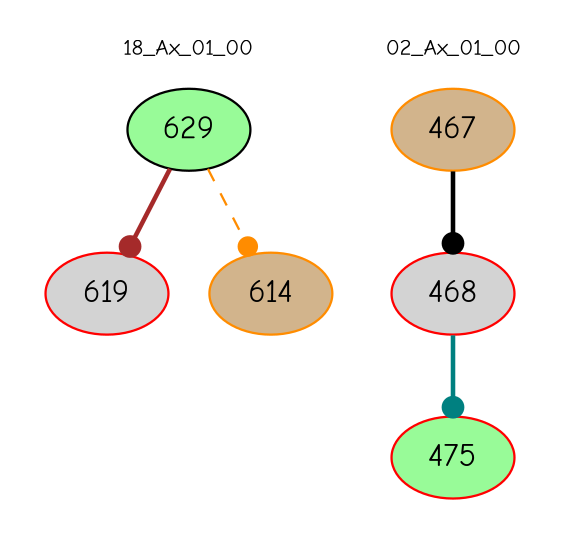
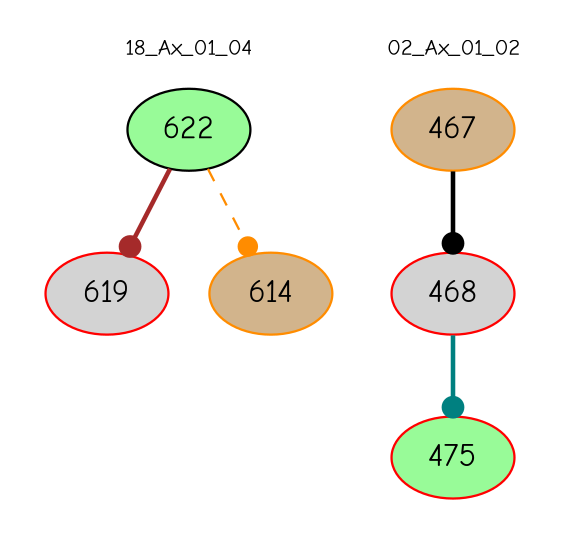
cluster "18_Ax_01_00": label "18_Ax_01_00" -> "18_Ax_01_04"
cluster "02_Ax_01_00": label "02_Ax_01_00" -> "02_Ax_01_02"
node "629": label "629" -> "622"
